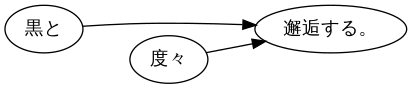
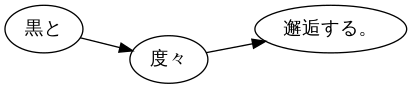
edge "黒と" -> "邂逅する。": now "黒と" -> "度々"
